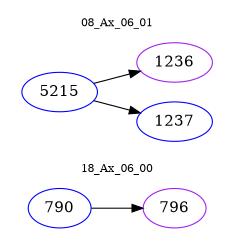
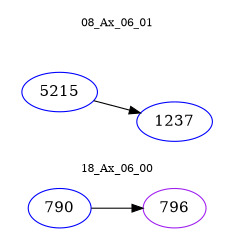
node "1236": removed
